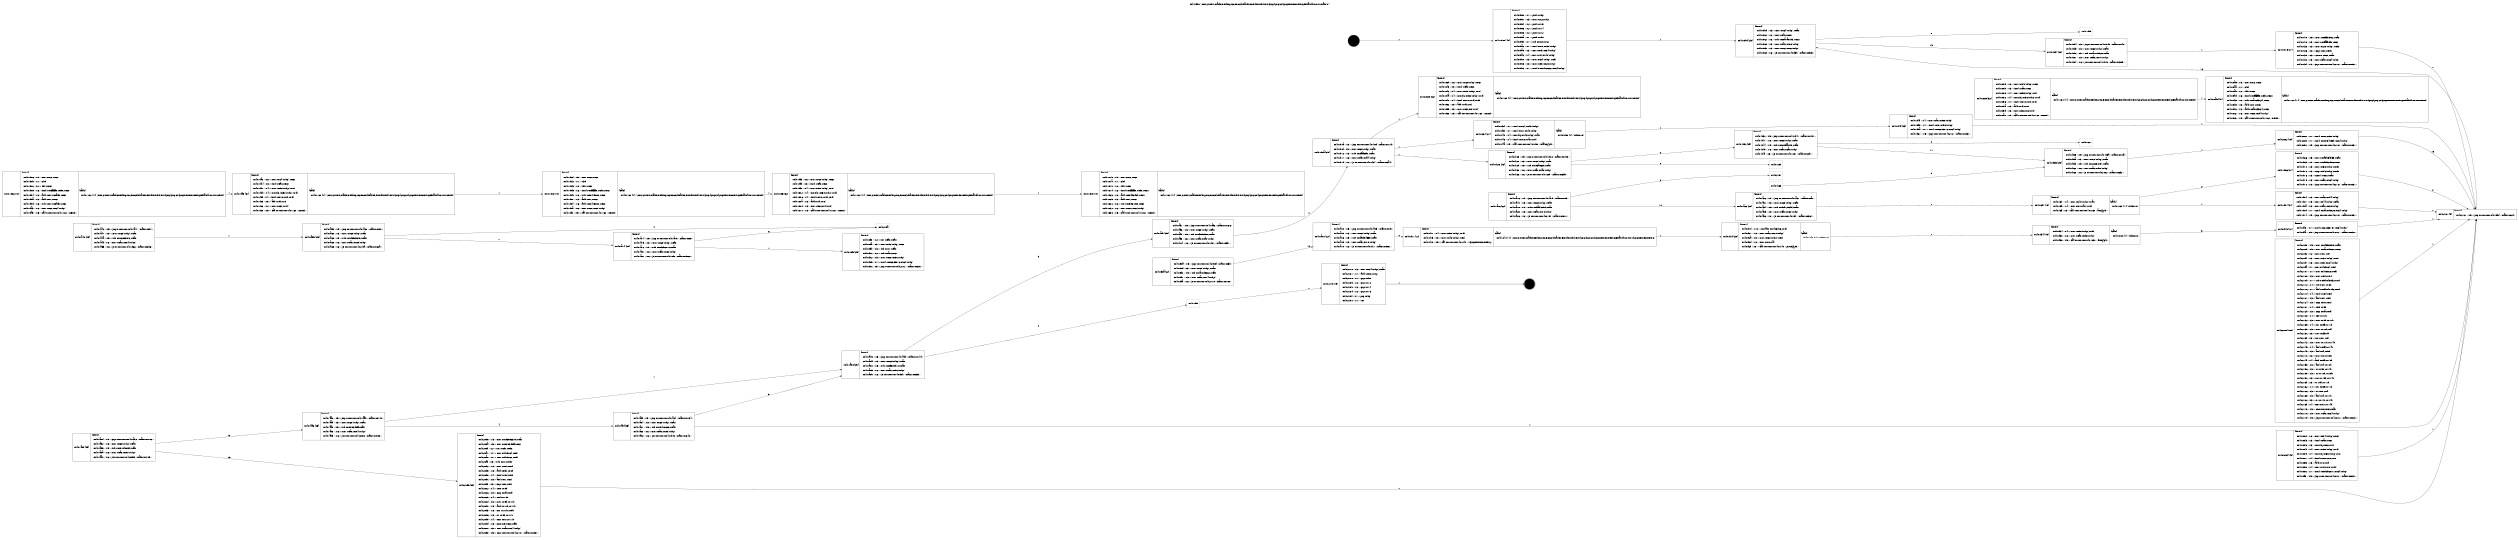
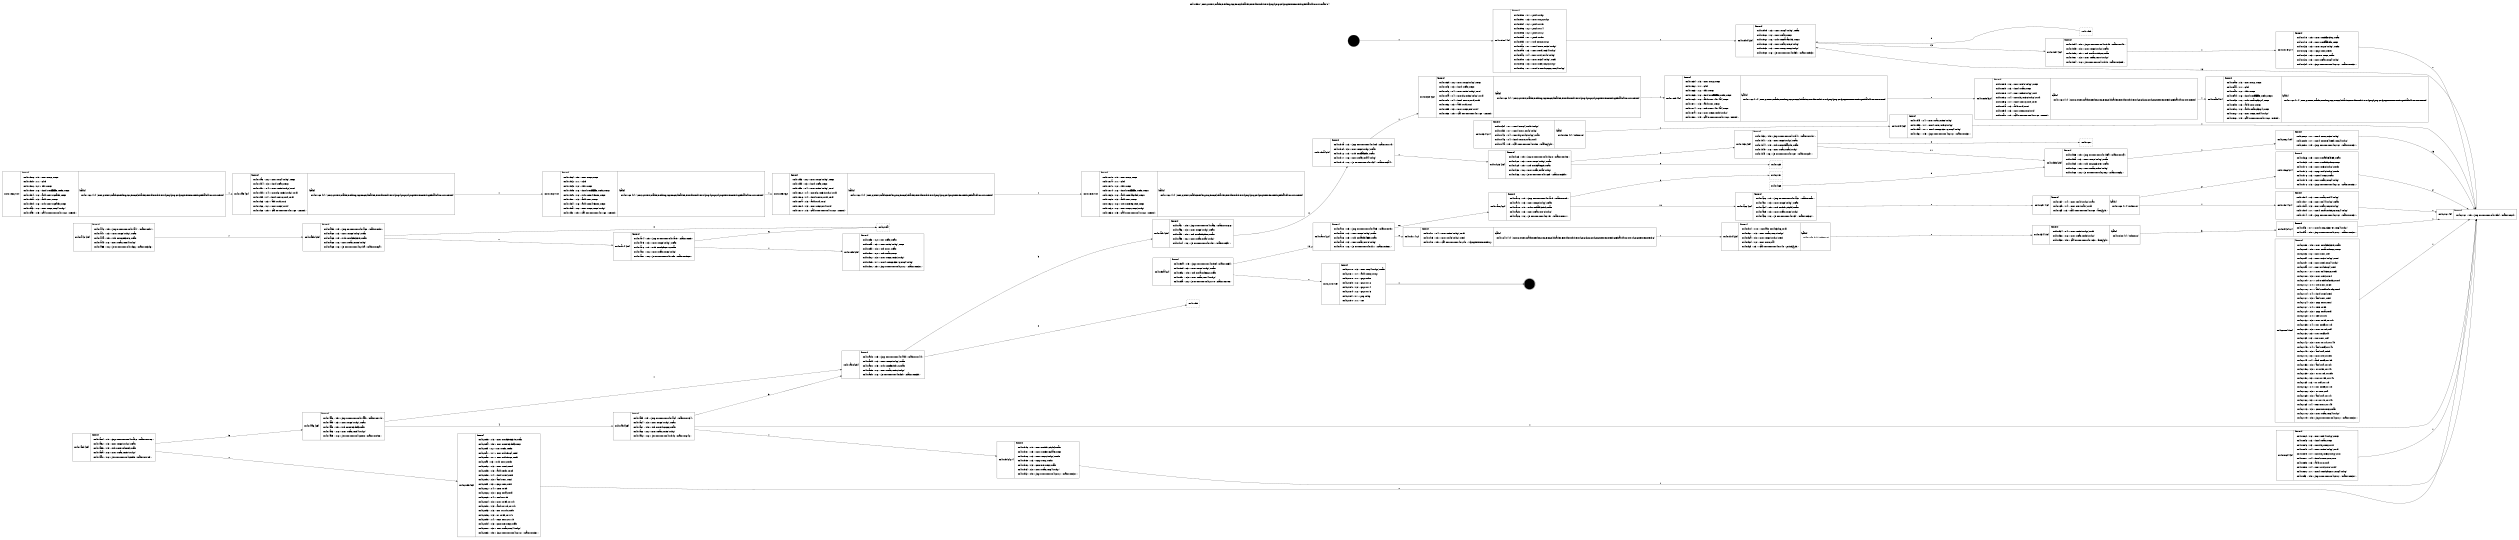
edge "0x4019bd [23]" -> "0x401f5b": reversed
node "0x401e5d [40]": added
edge "0x401b0a [25]" -> "0x401d34 [27]": removed, label "1"
edge "0x401a00 [22]" -> "0x401a16 [22]": added, label "10"
edge "0x401feb" -> "0x40217e [19]": now "0x4019ea [22]" -> "0x40217e [19]"
edge "0x401a8d [25]" -> "0x402095 [83]": label " 13" -> " 1"
node "0x401bdc [27]": added
